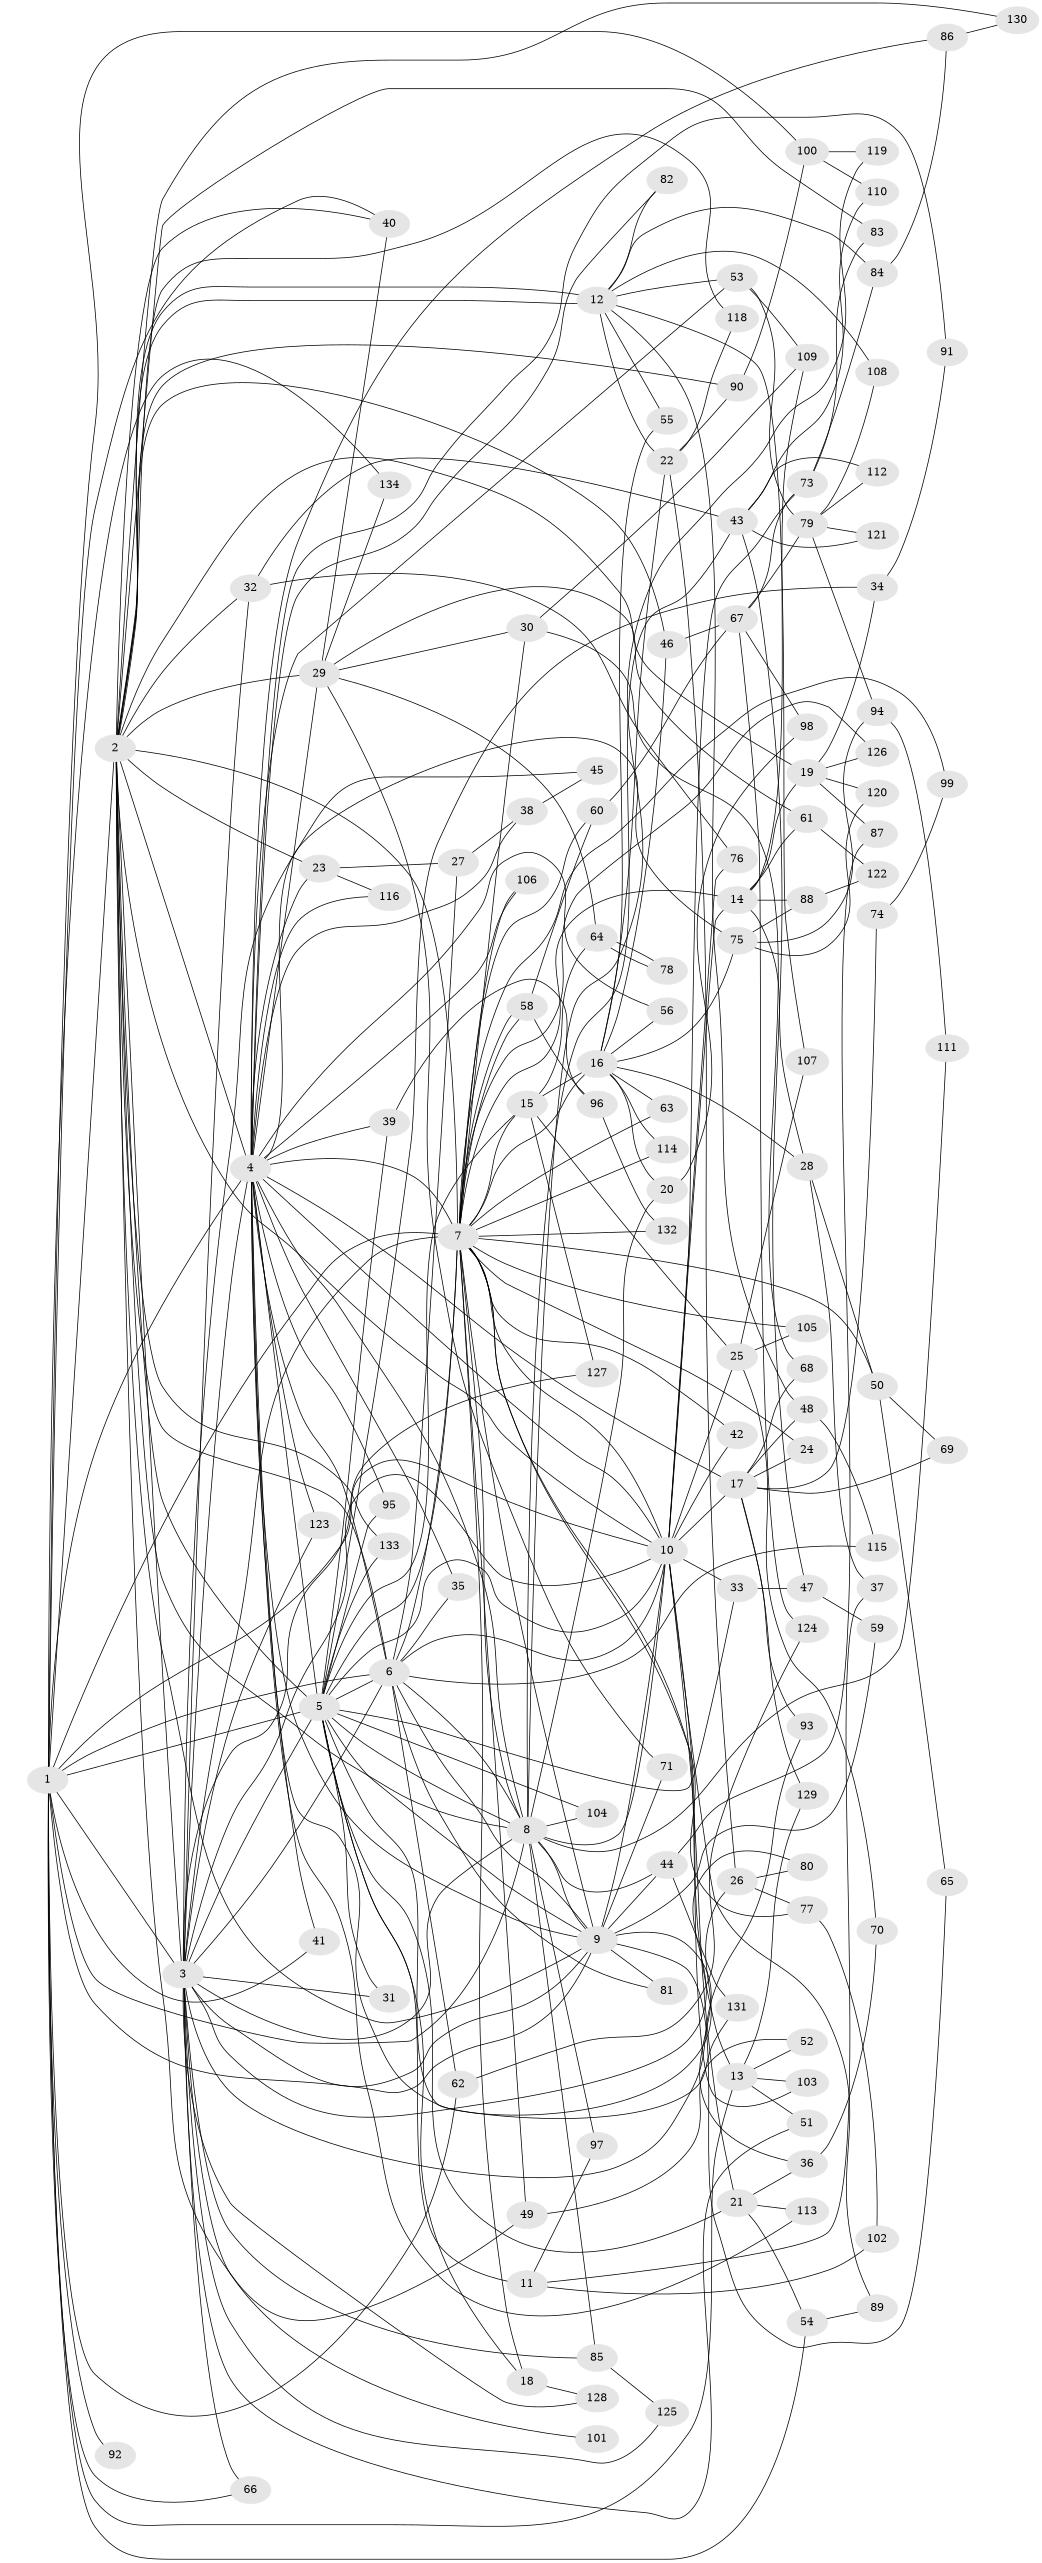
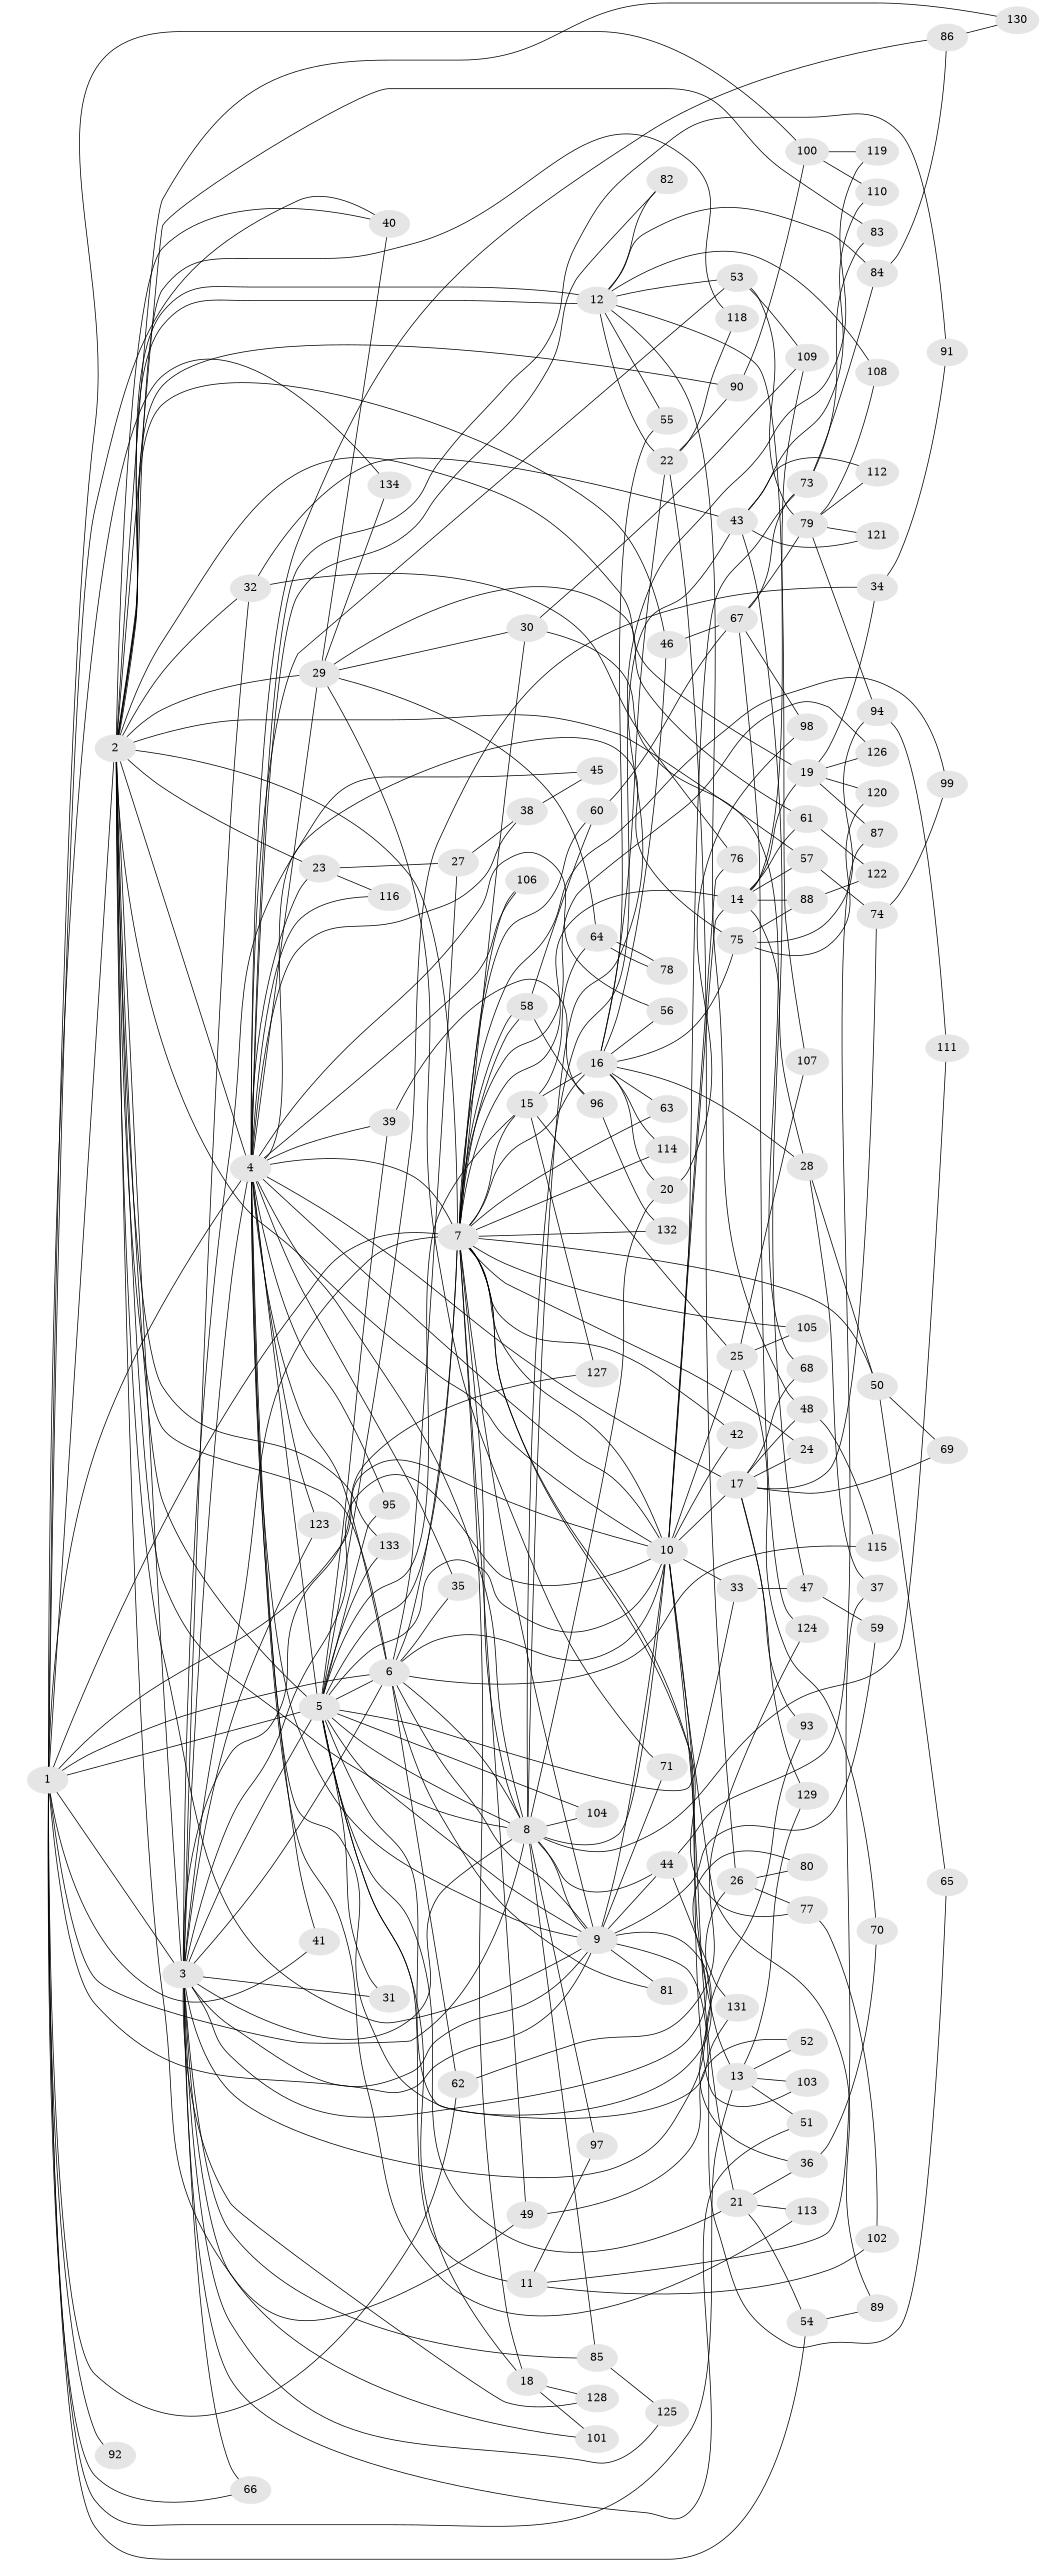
node "57": added
edge "18" -- "101": added
